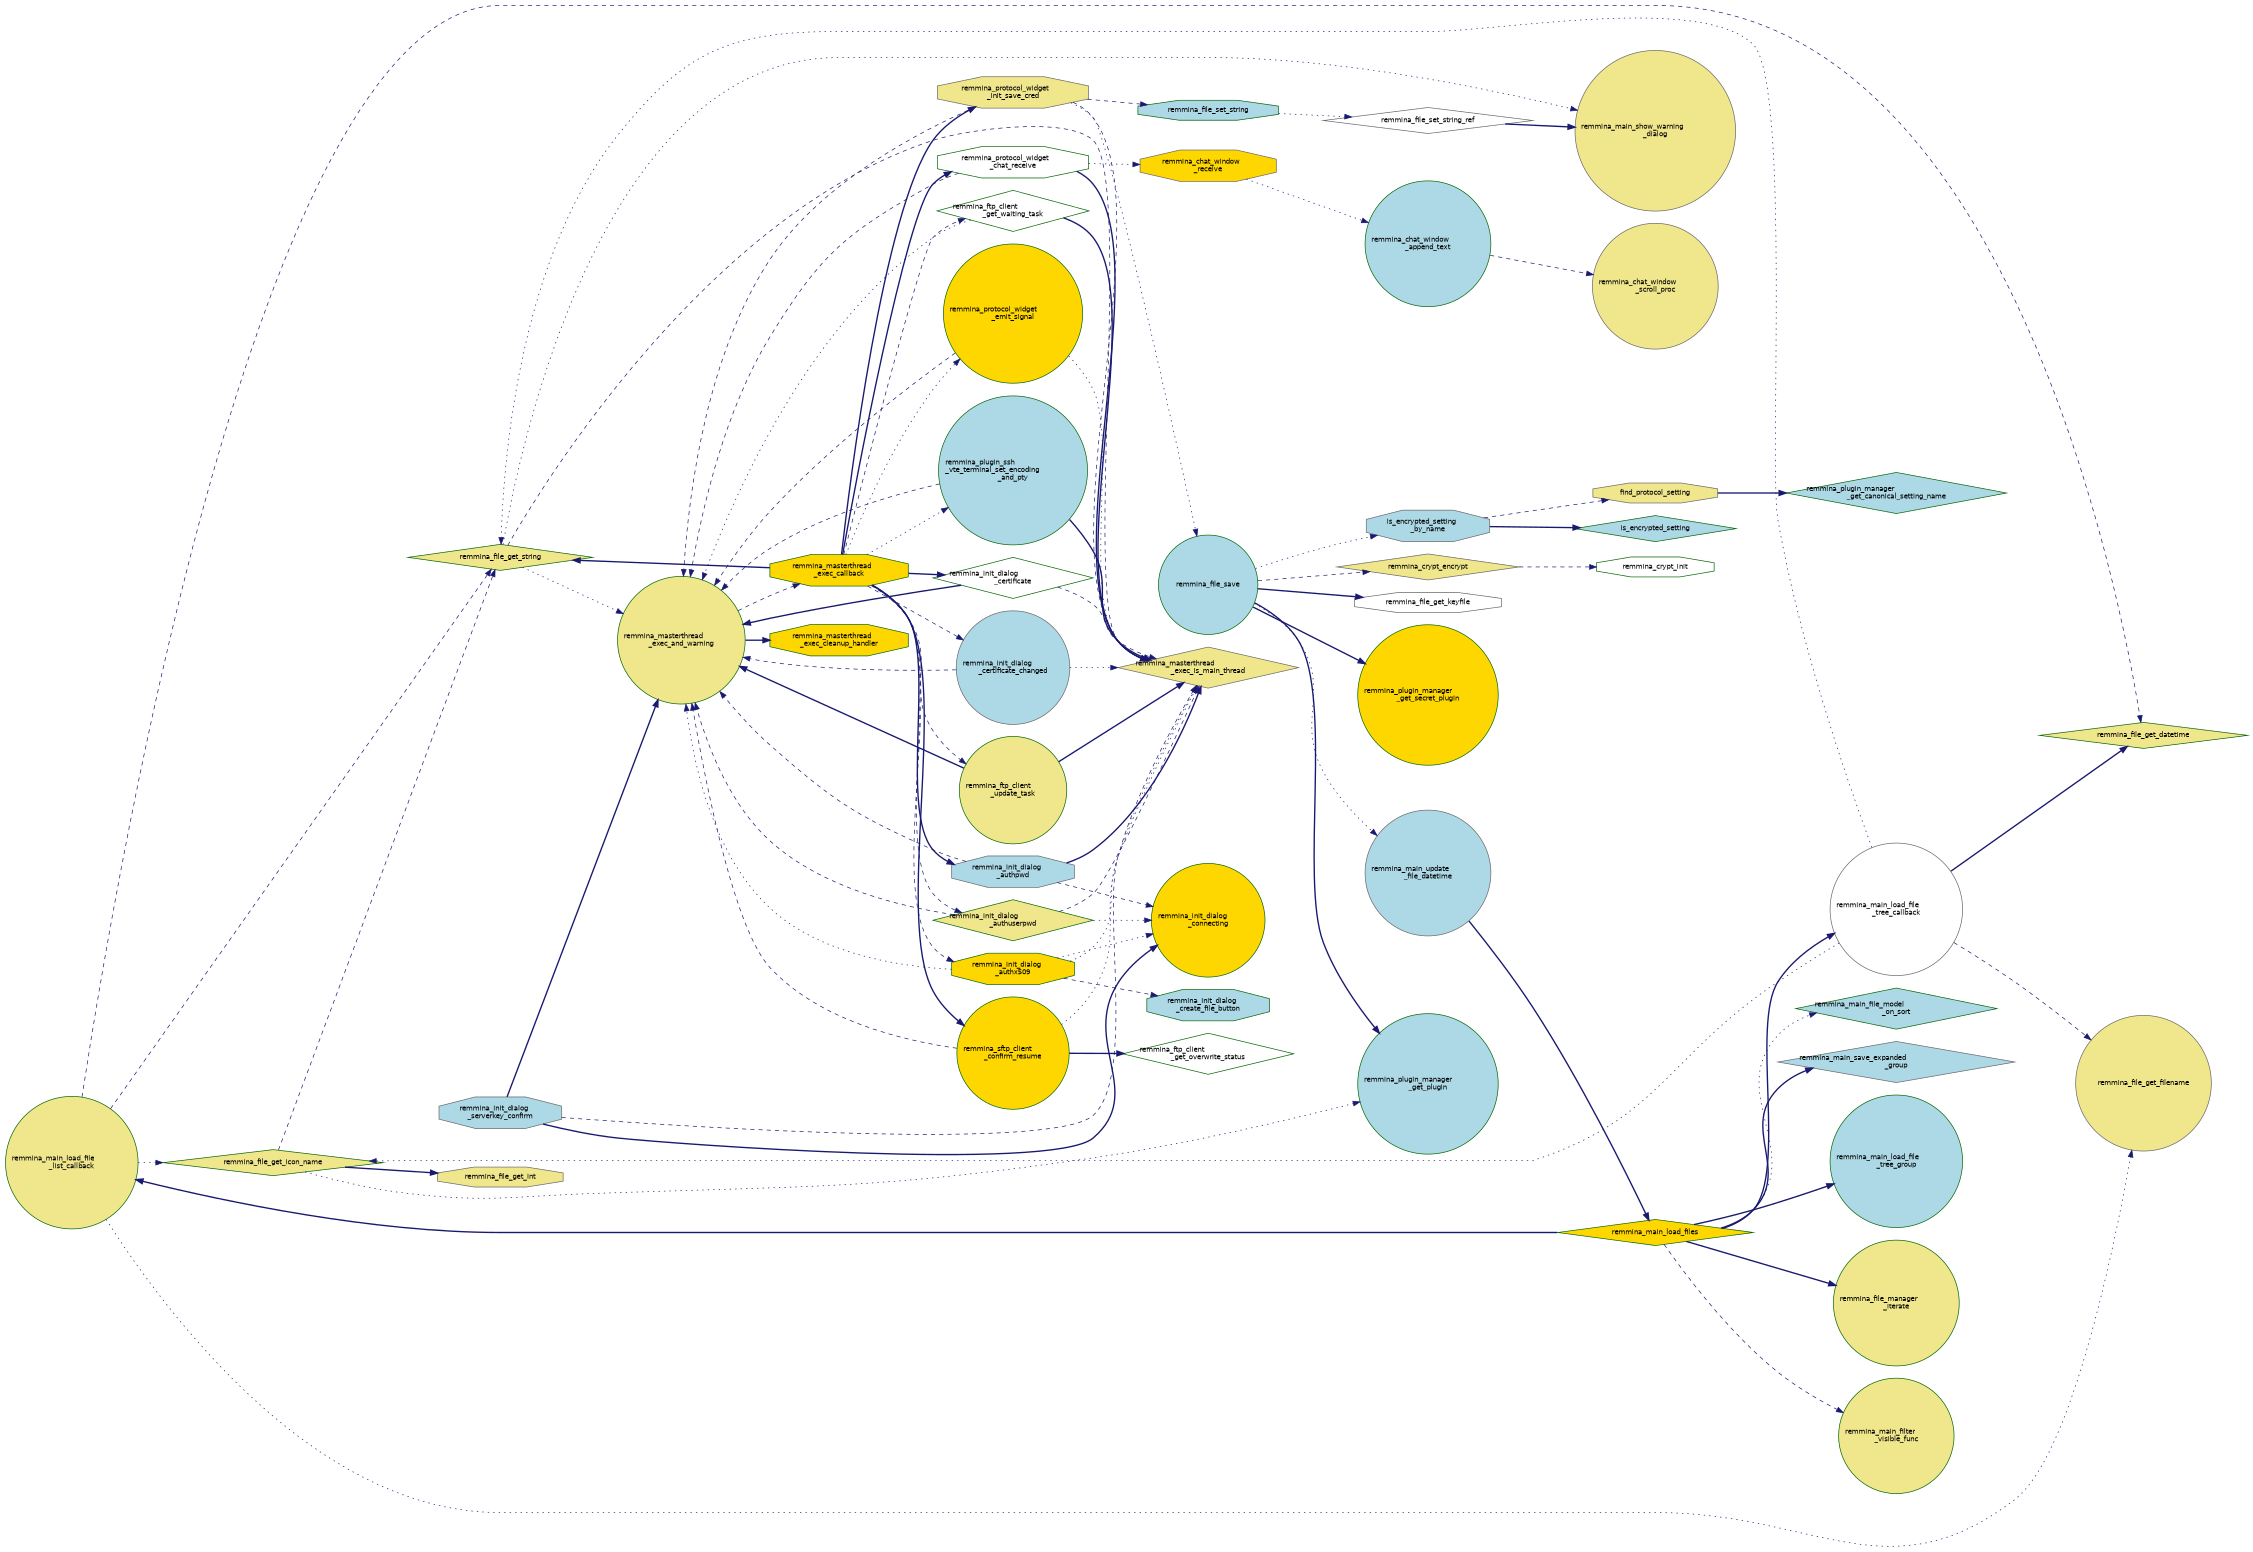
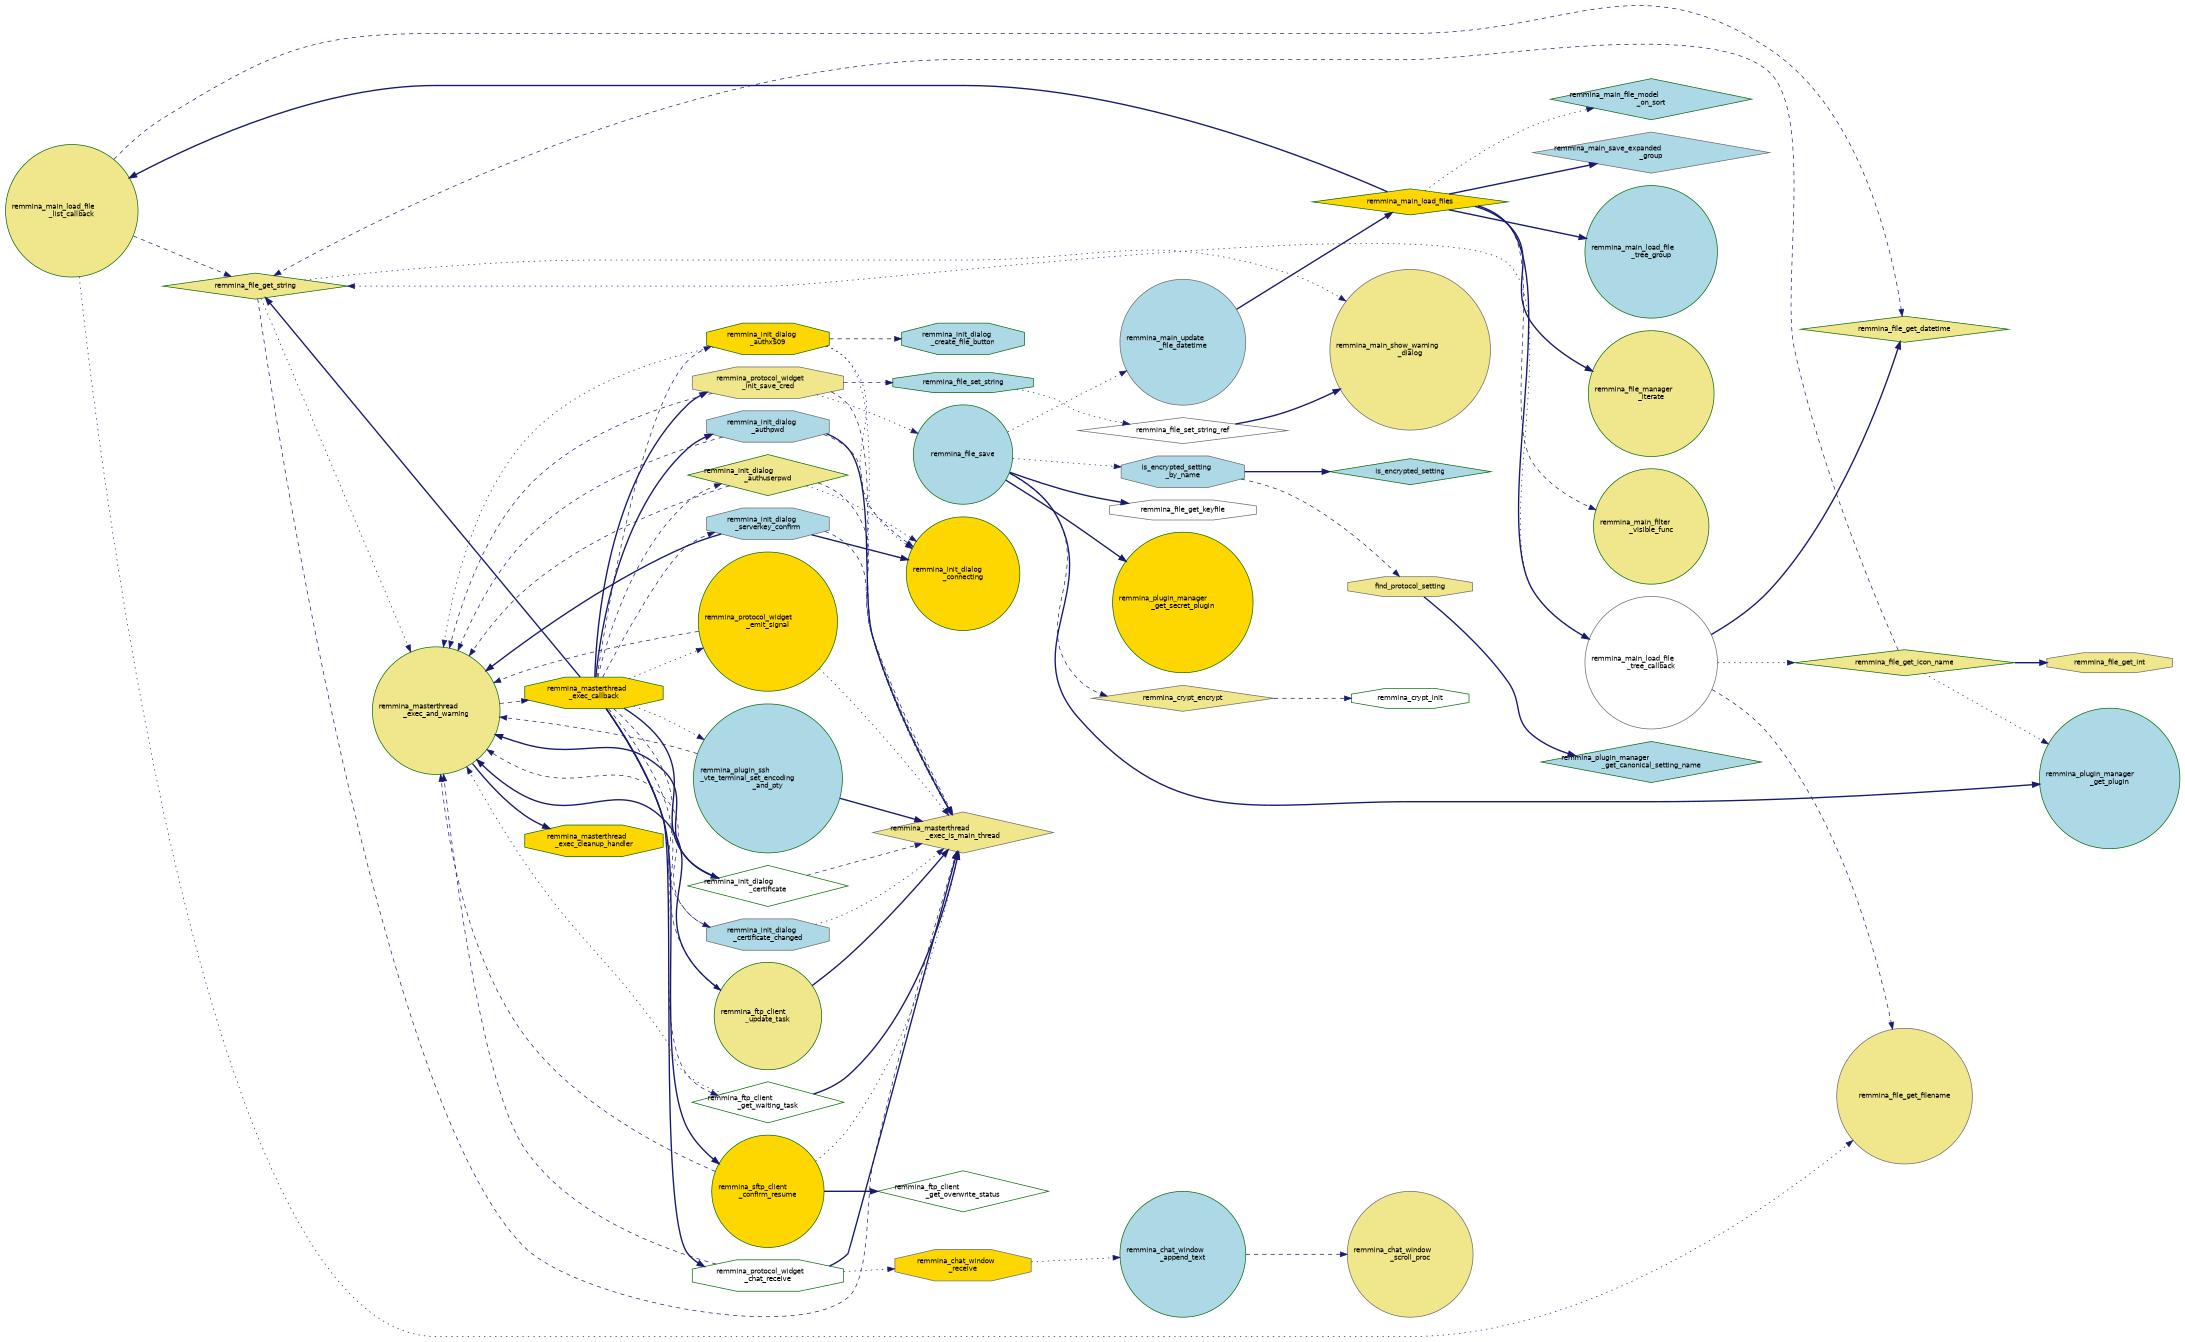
edge "remmina_masterthread _exec_callback" -> "remmina_init_dialog _serverkey_confirm": added
node "remmina_init_dialog _certificate_changed": shape circle -> octagon
edge "remmina_main_load_file _list_callback" -> "remmina_file_get_icon_name": removed
